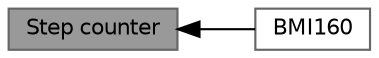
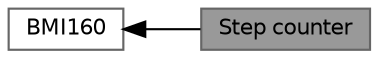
edge "BMI160" -> "Step counter": reversed
